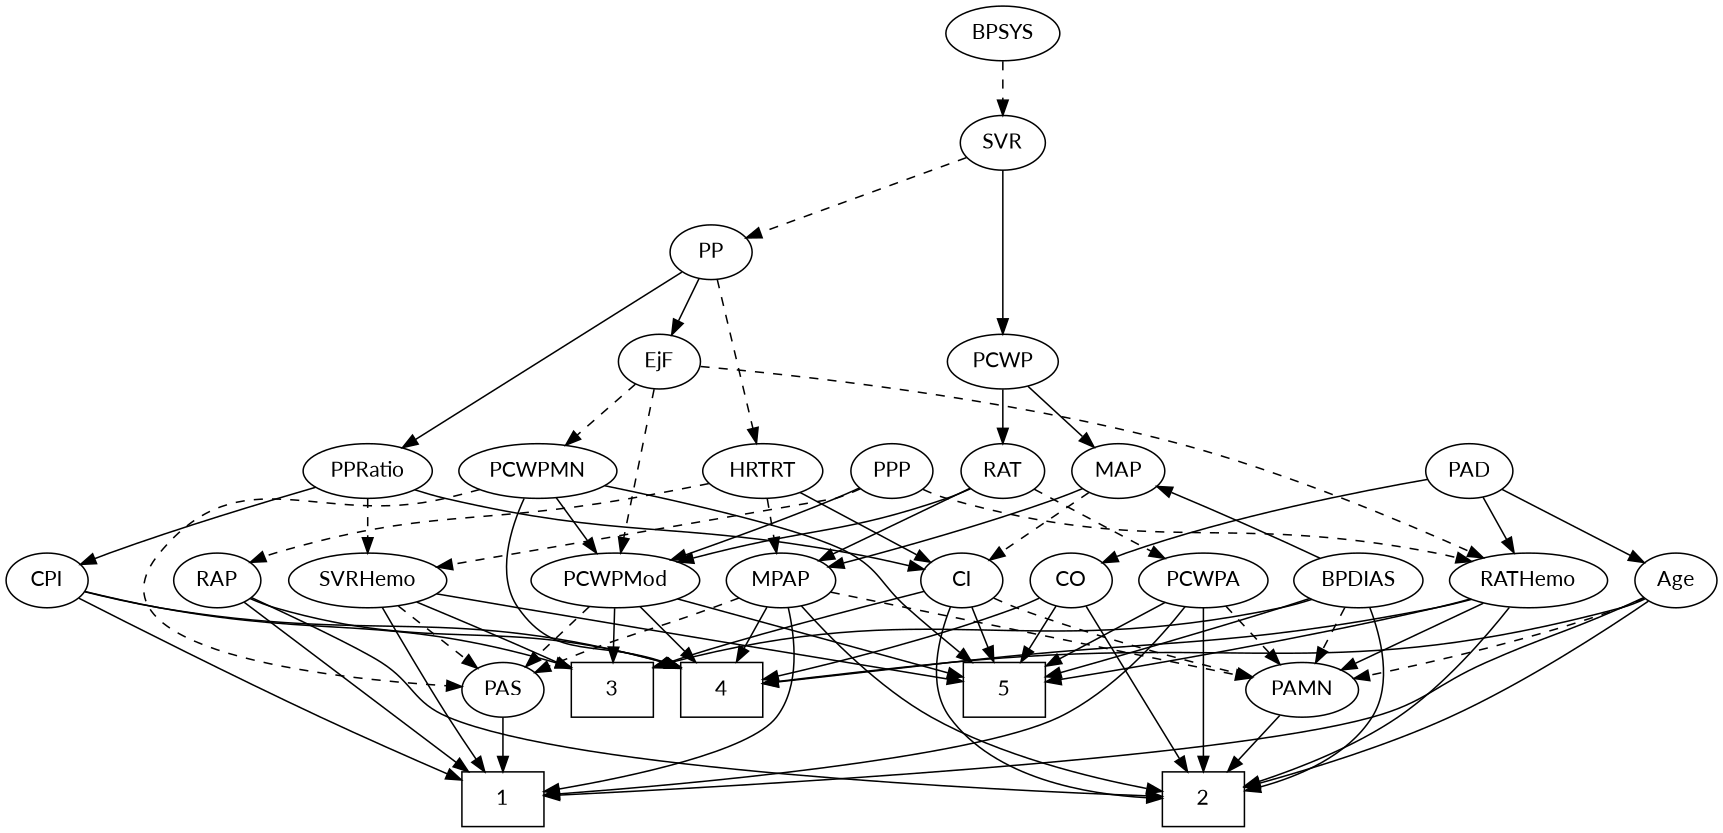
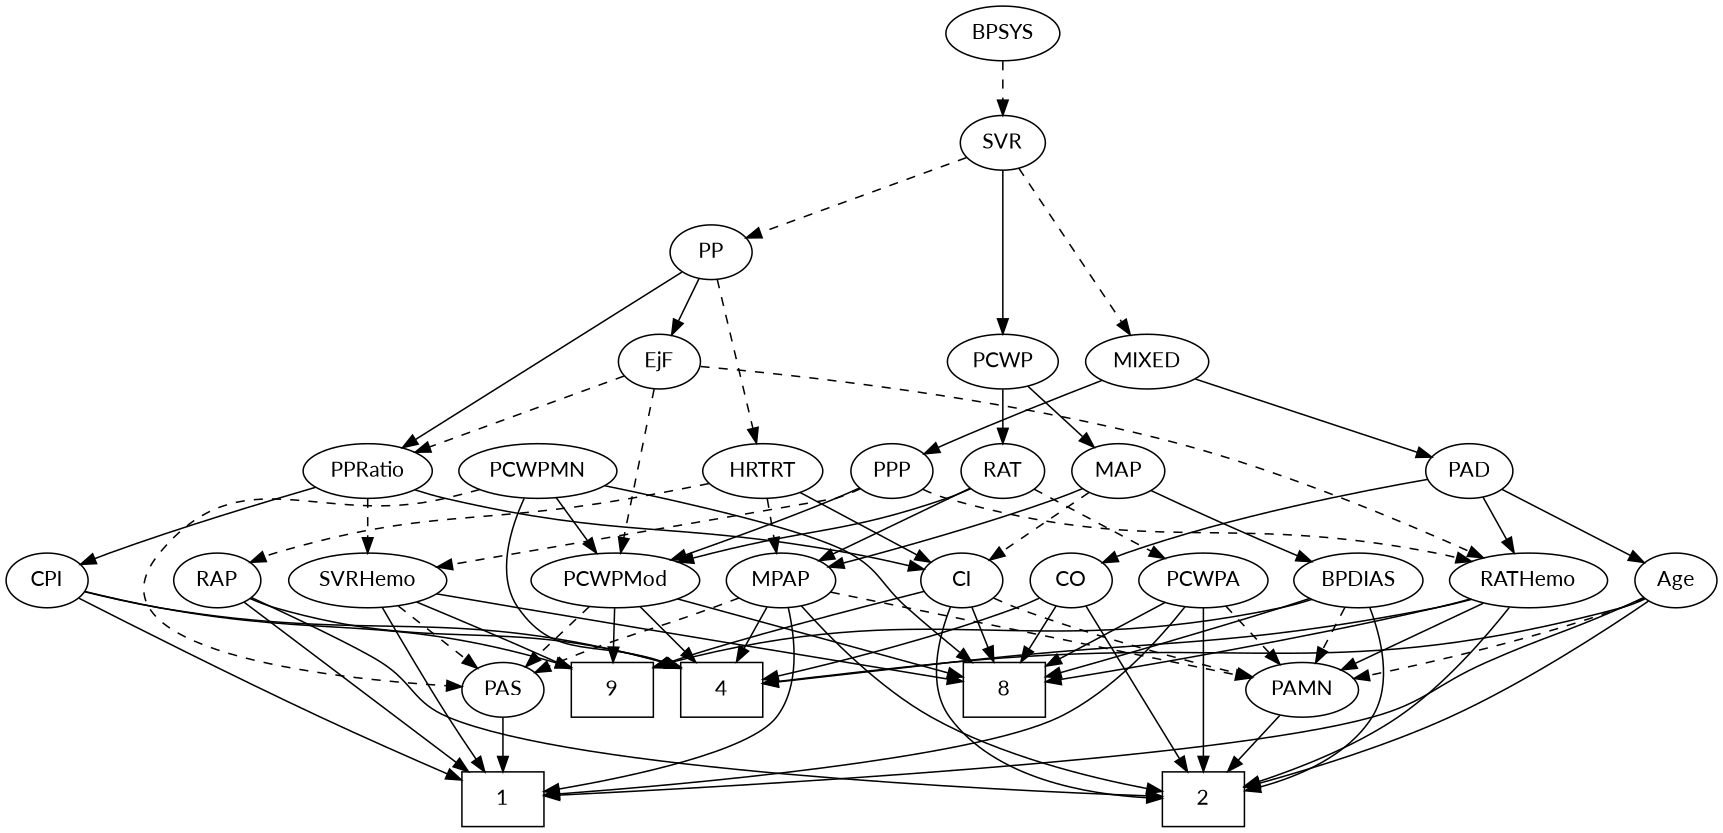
node "MIXED": added
edge "EjF" -> "PCWPMN": now "EjF" -> "PPRatio"
edge "BPDIAS" -> "MAP": reversed
node "3": label "3" -> "9"
node "5": label "5" -> "8"
